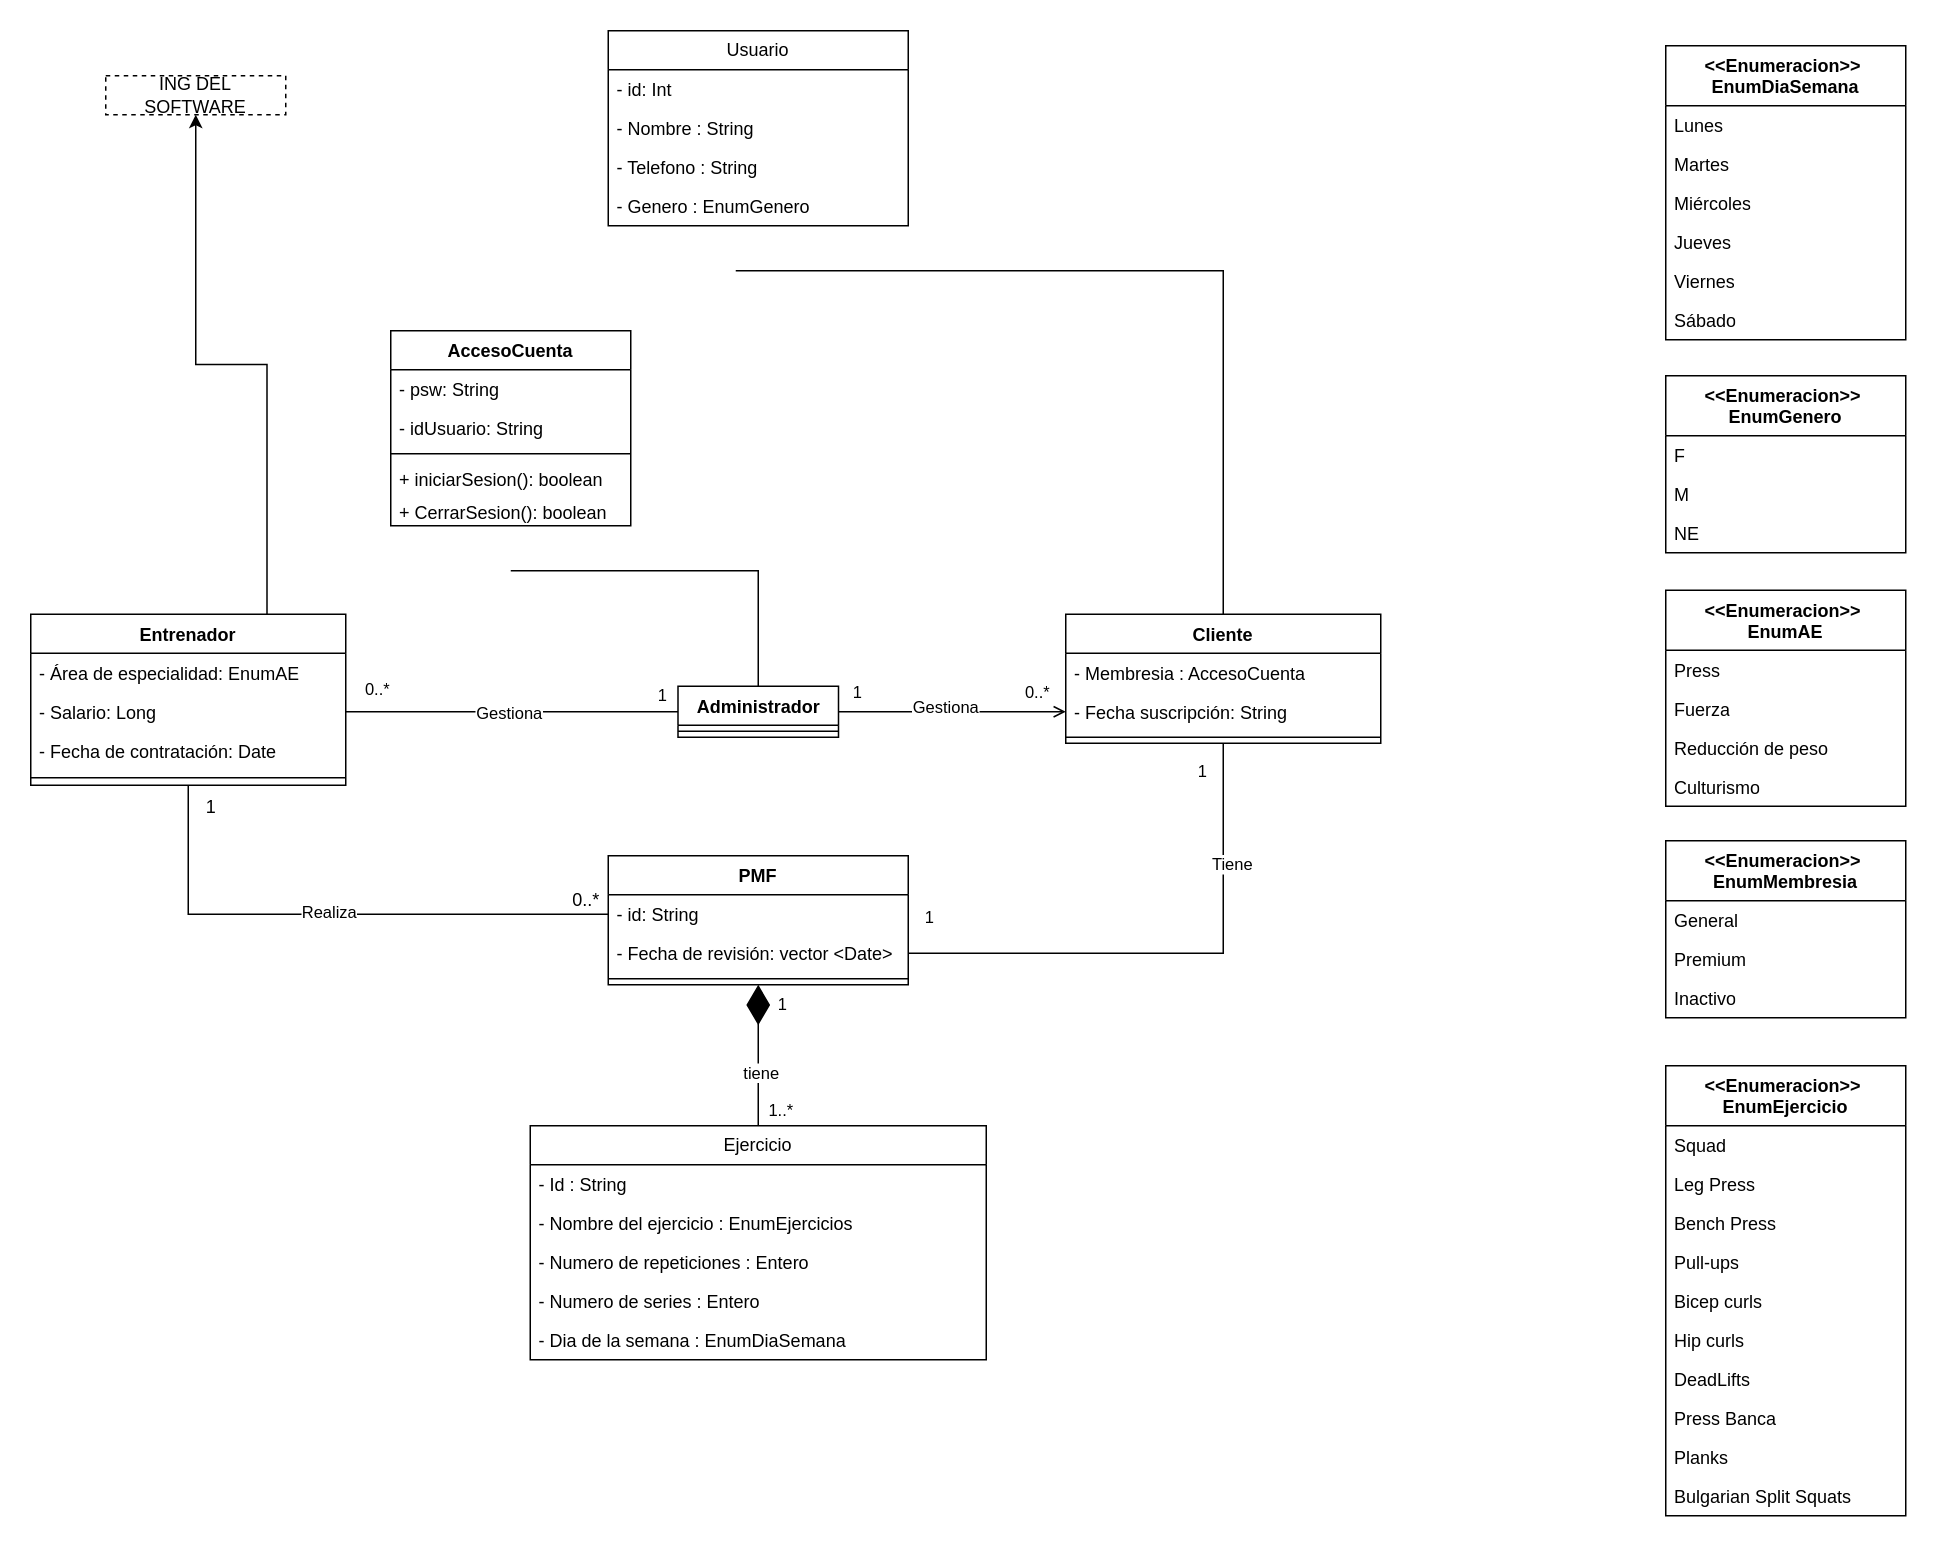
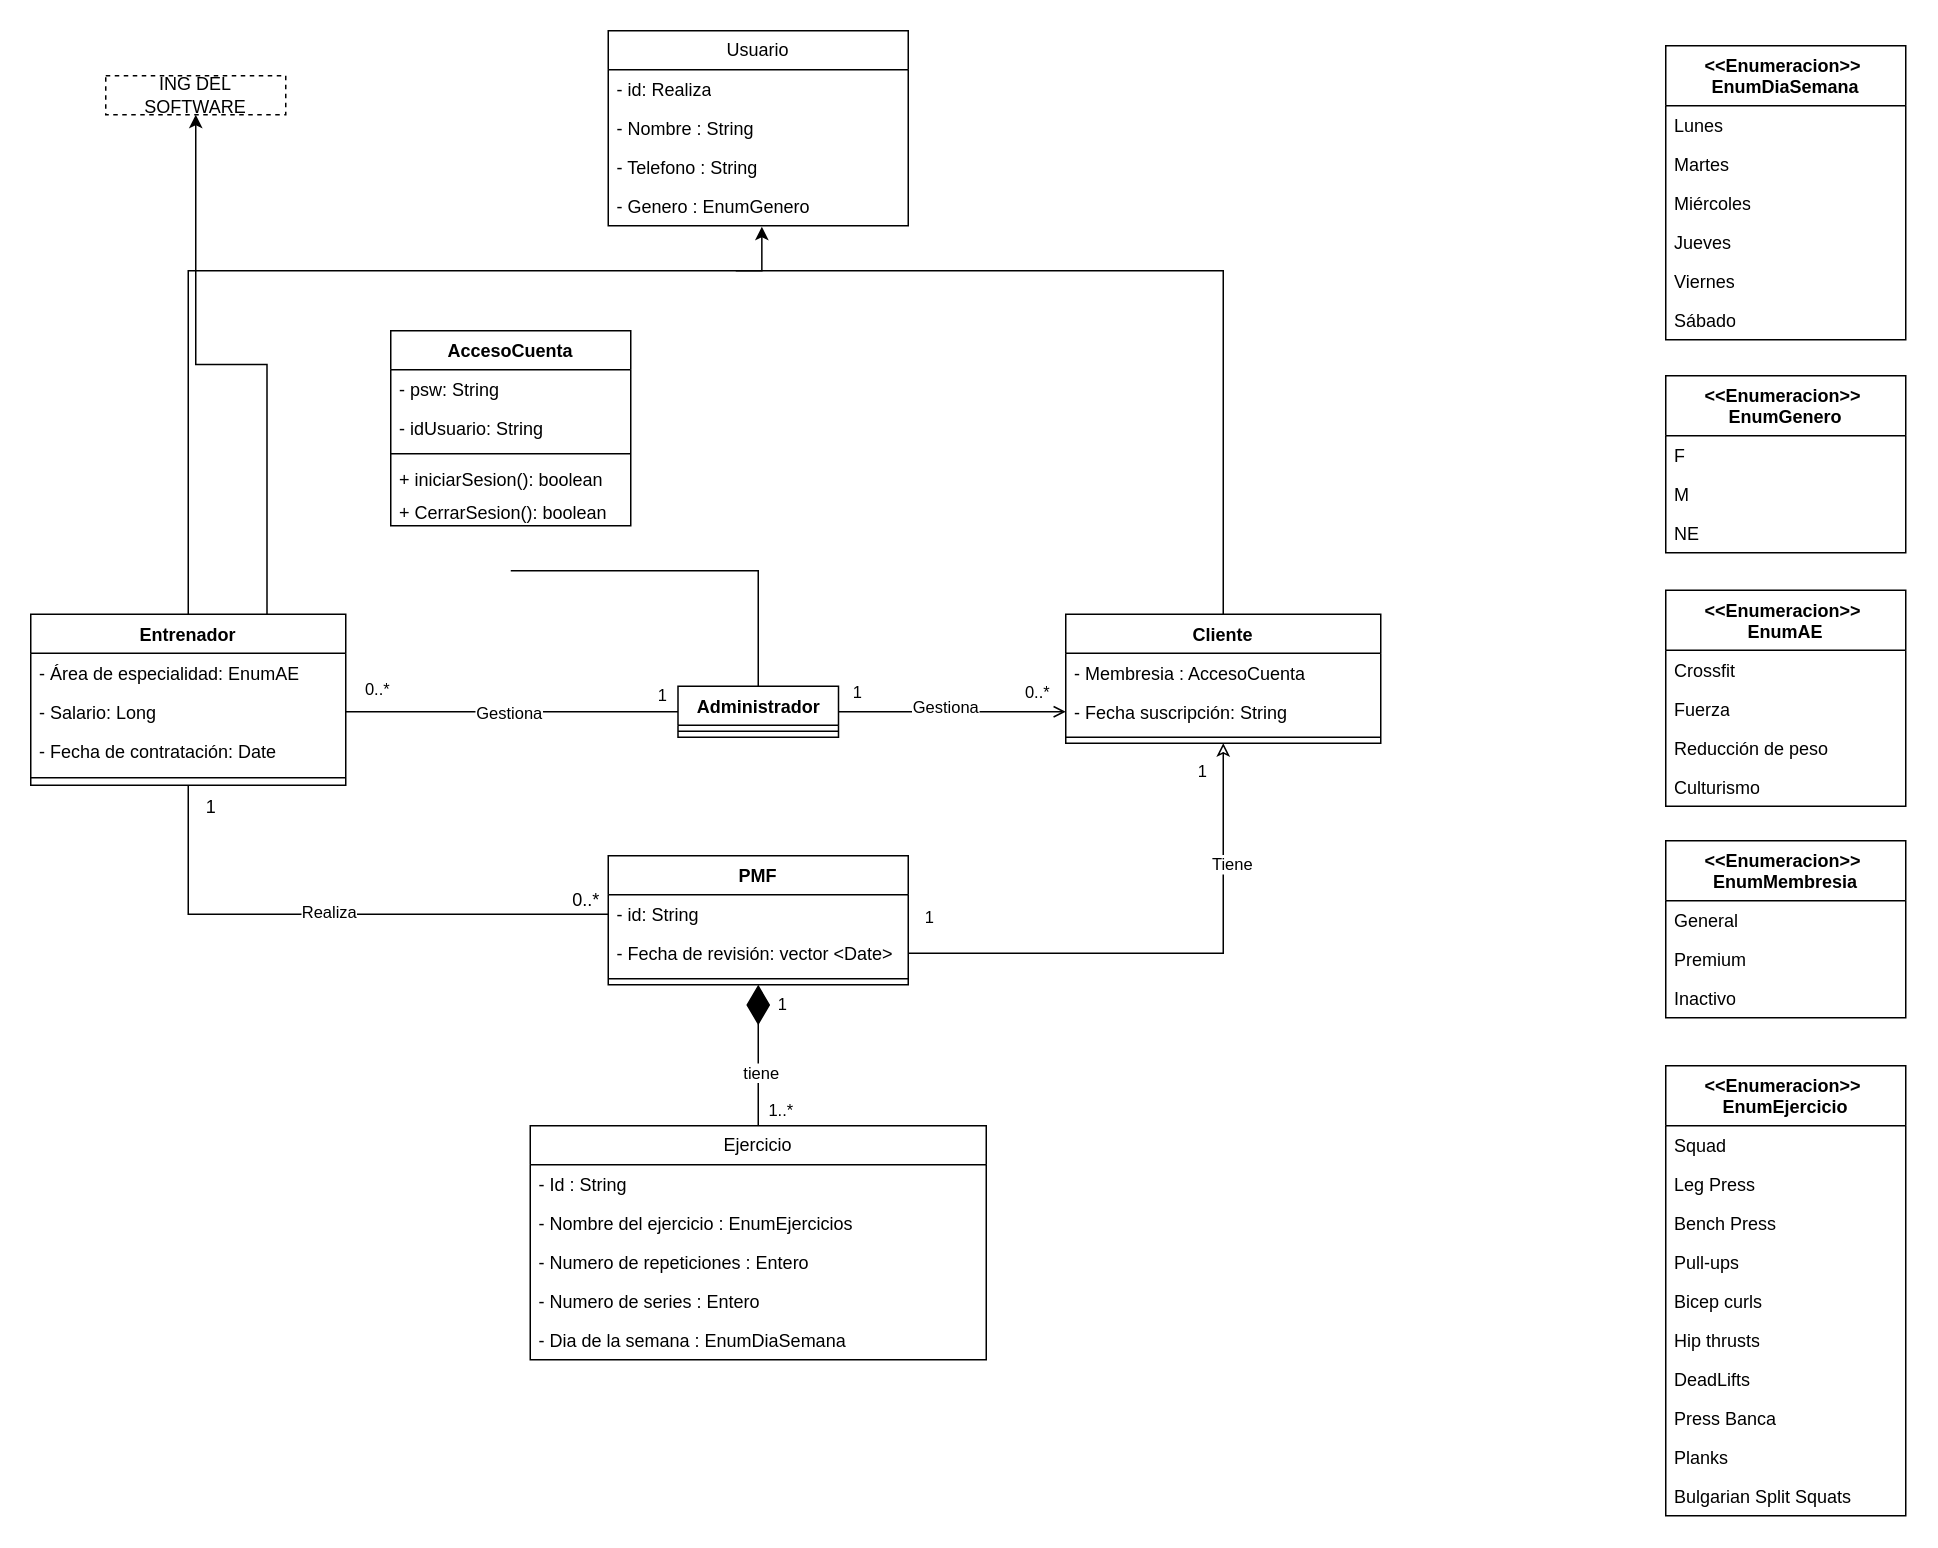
node "- id: Int": label "- id: Int" -> "- id: Realiza"
edge "Entrenador" -> "- Genero : EnumGenero": added
node "Press": label "Press" -> "Crossfit"
edge "Cliente" -- "- Fecha de revisión: vector <Date>": arrowhead none -> classic
node "Hip curls": label "Hip curls" -> "Hip thrusts"
